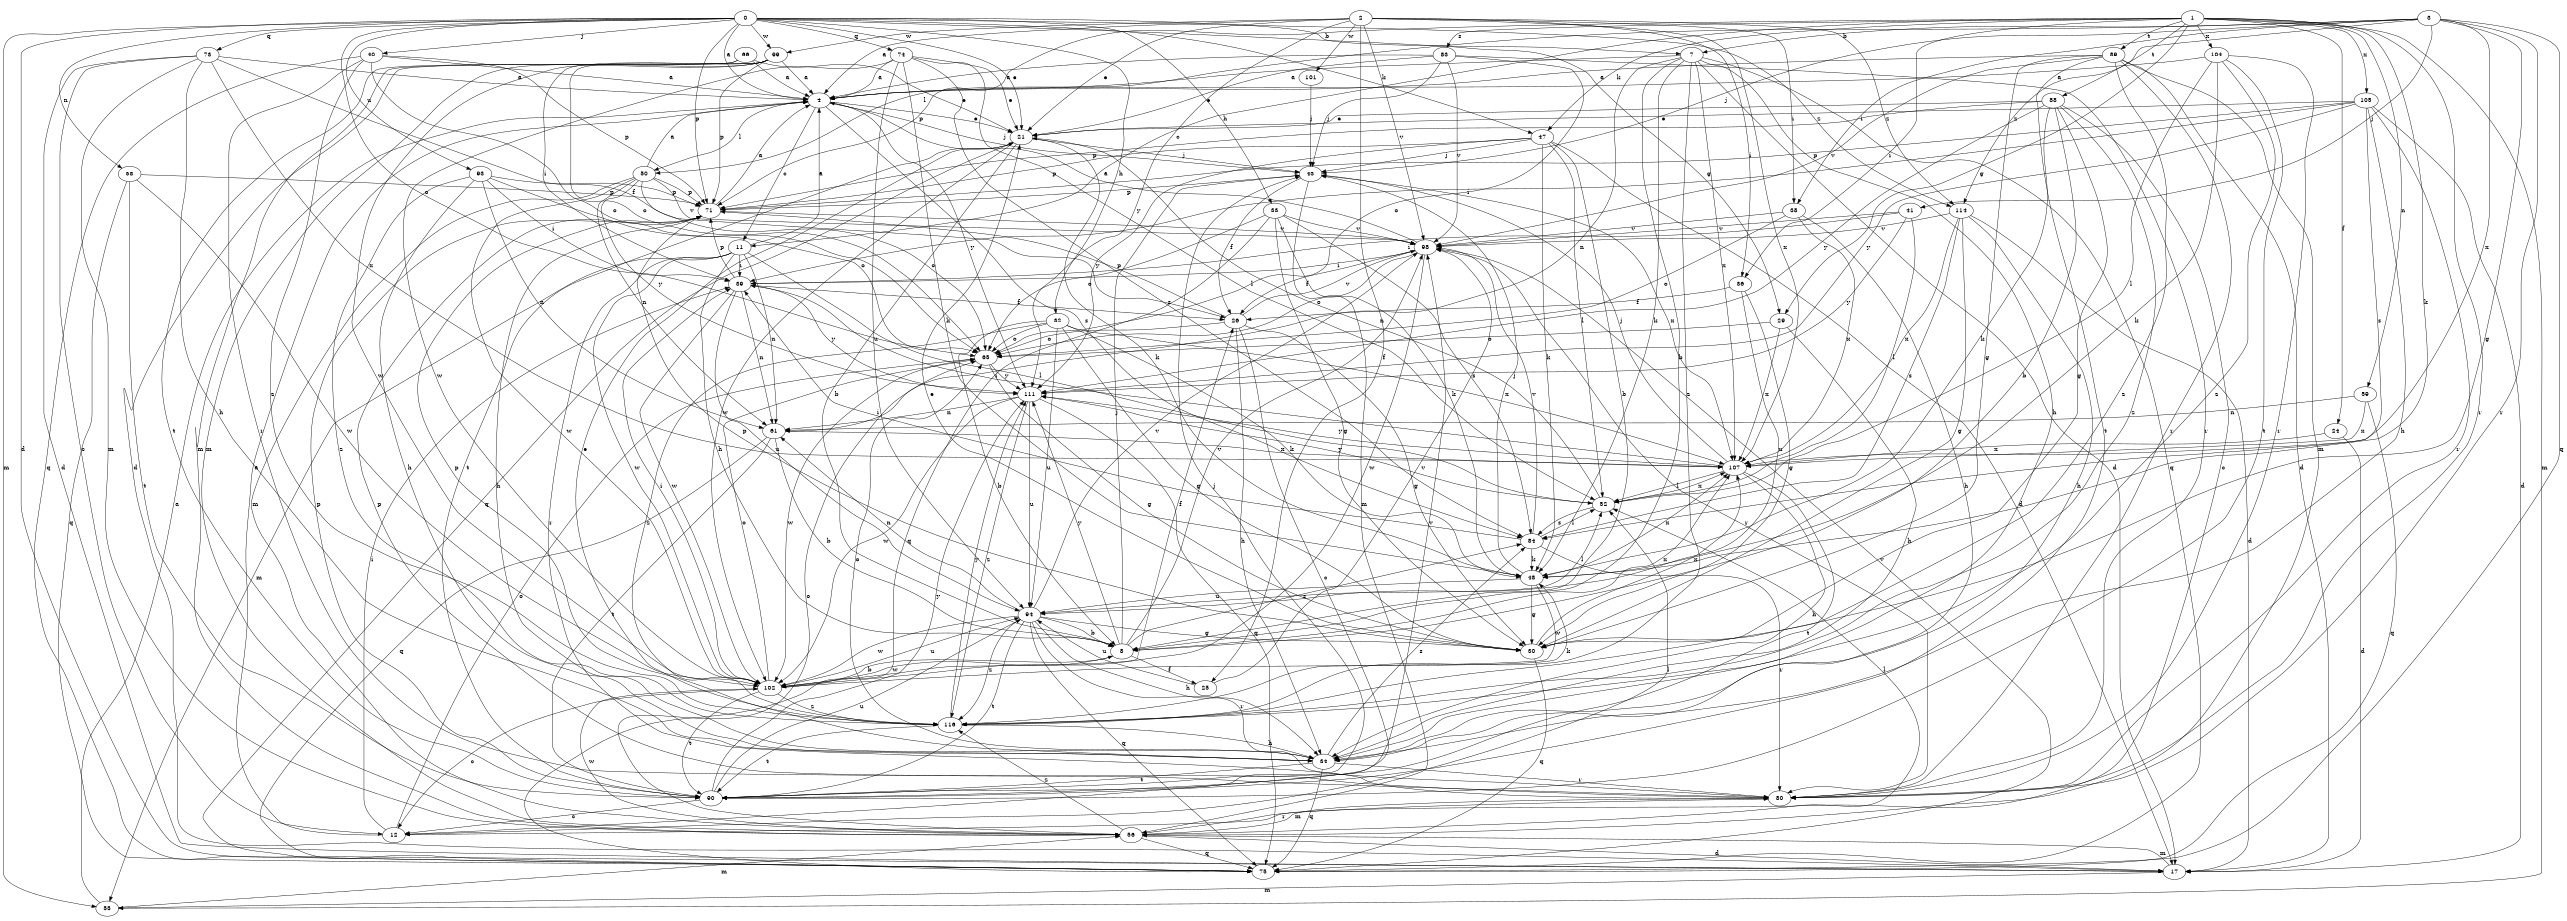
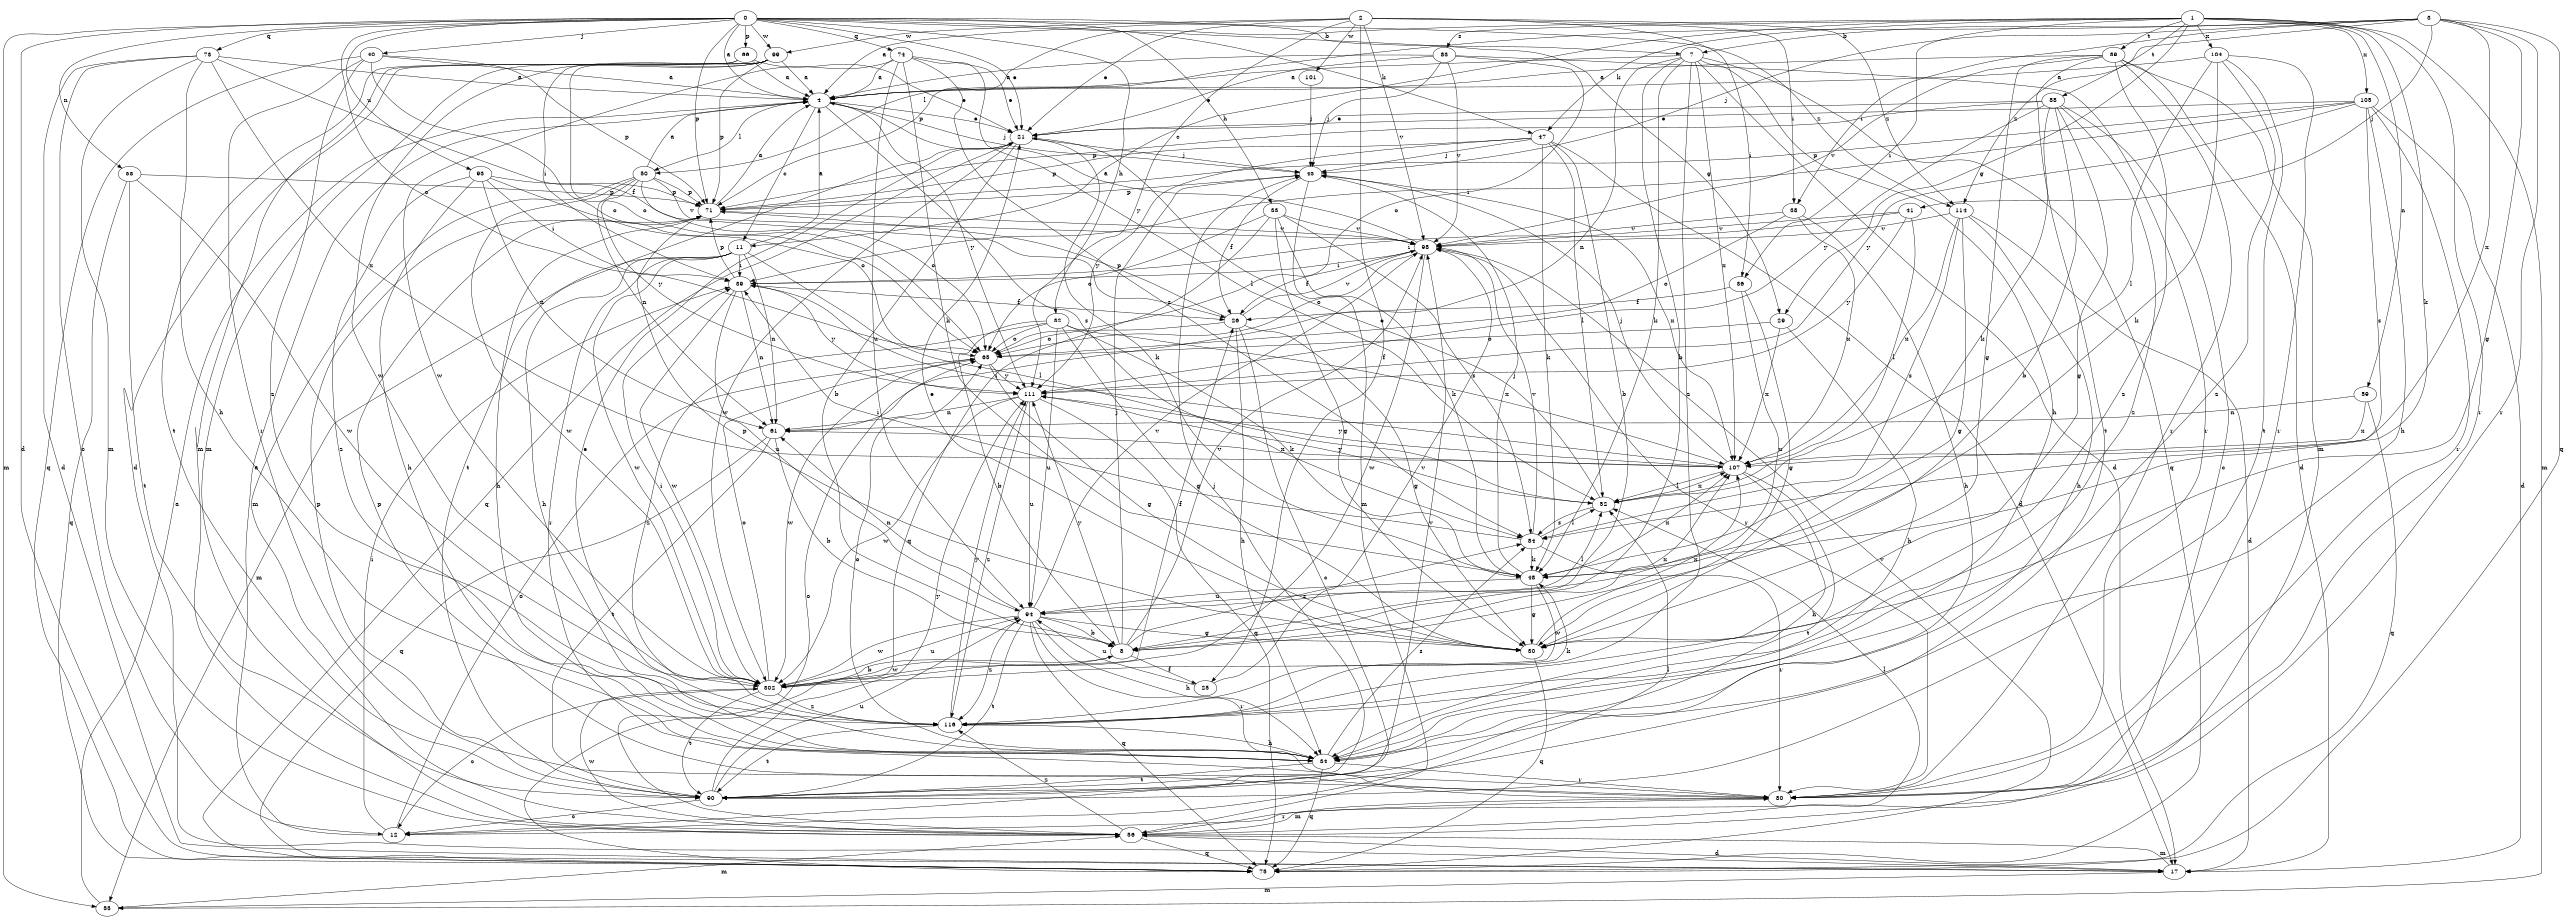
edge "0" -> "66": added, label "p"
edge "2" -> "107": removed, label "x"
edge "52" -> "21": label "n" -> "e"
node "24": removed
edge "116" -> "71": removed, label "p"
edge "11" -> "8": now "11" -> "34"
node "102": label "102" -> "302"
